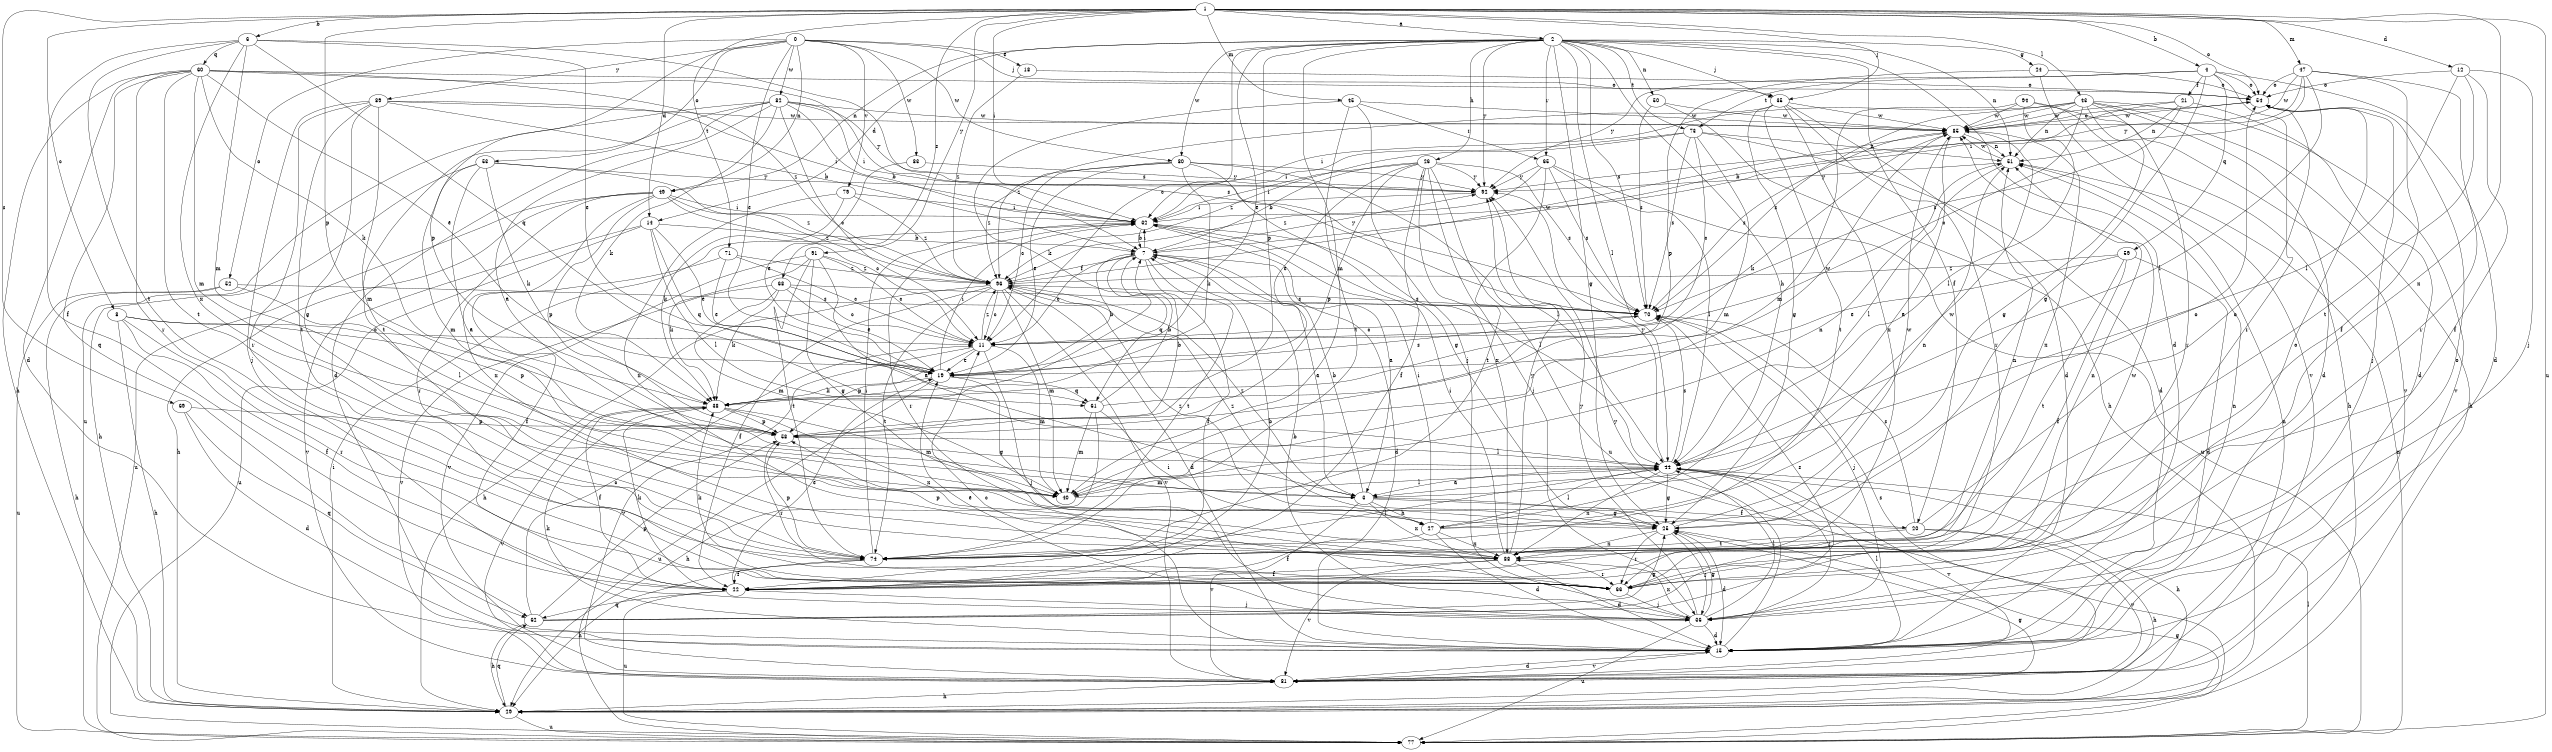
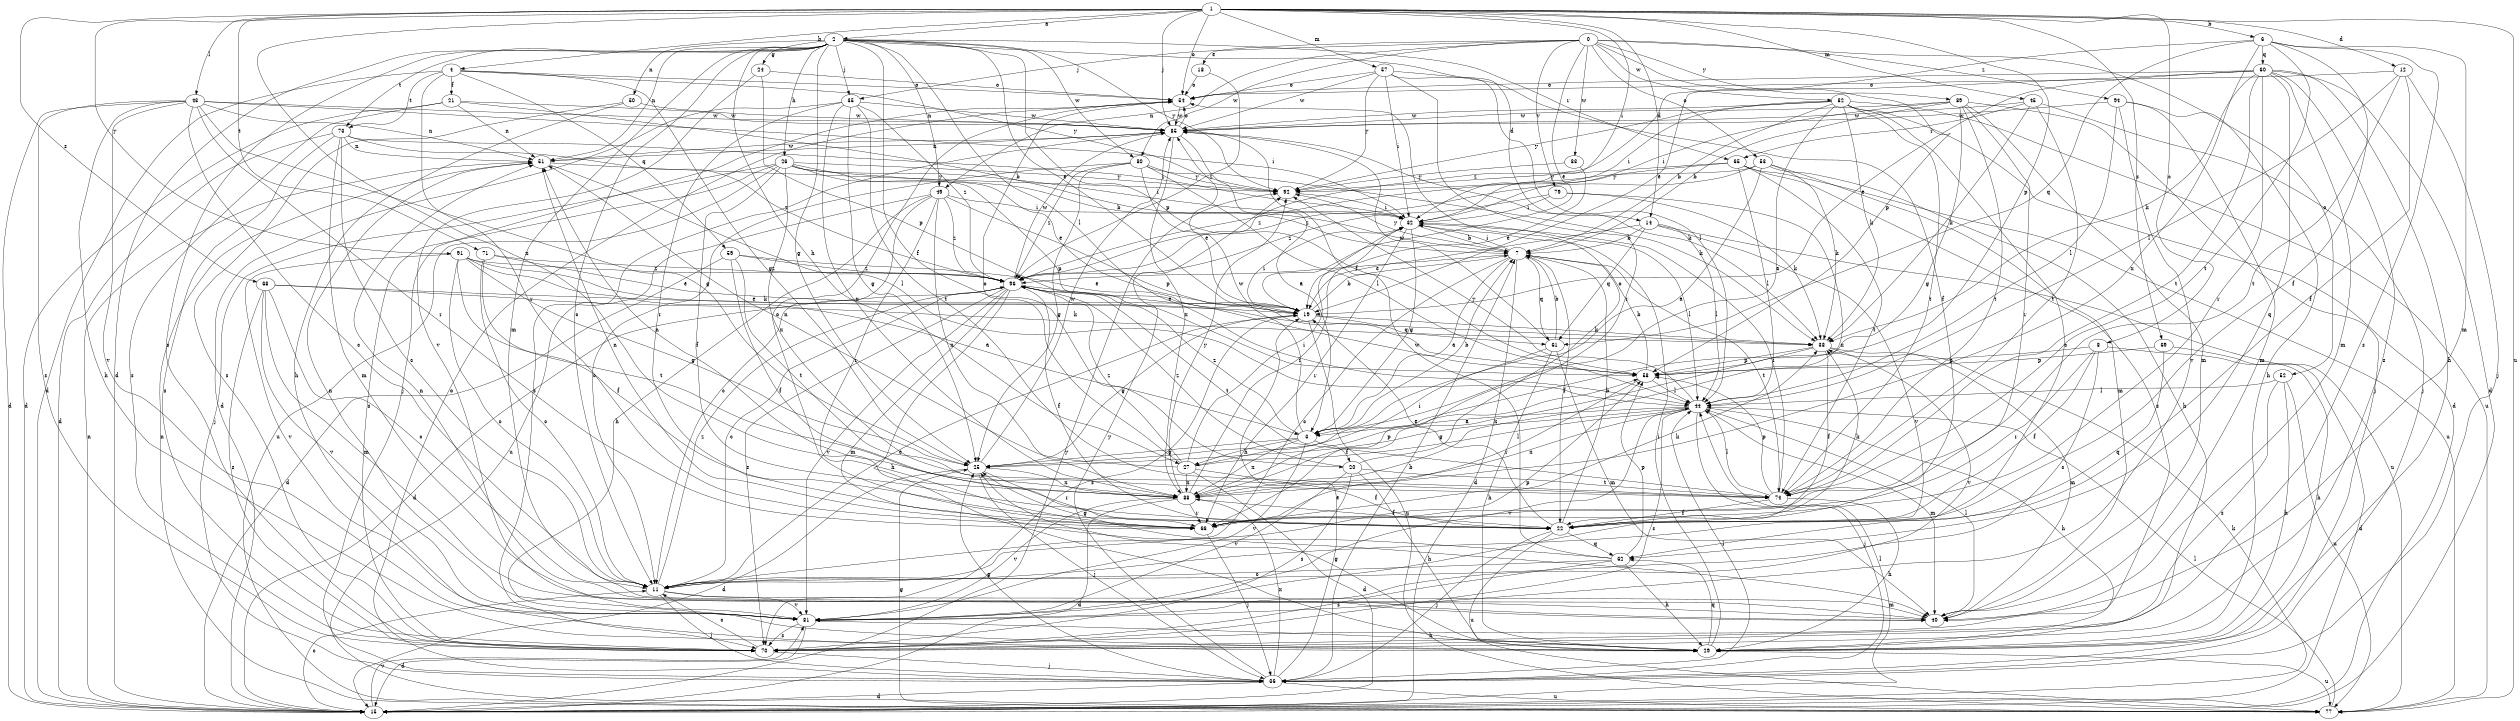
edge "1" -> "35": now "1" -> "85"
edge "0" -> "94": added, label "z"
node "47": label "47" -> "57"
edge "96" -> "19": added, label "e"
edge "32" -> "3": label "a" -> "g"
